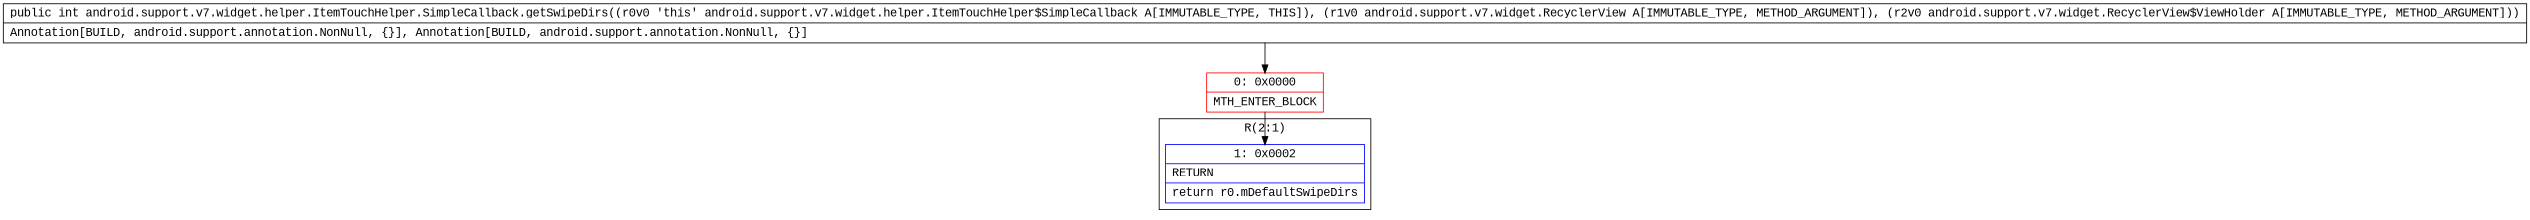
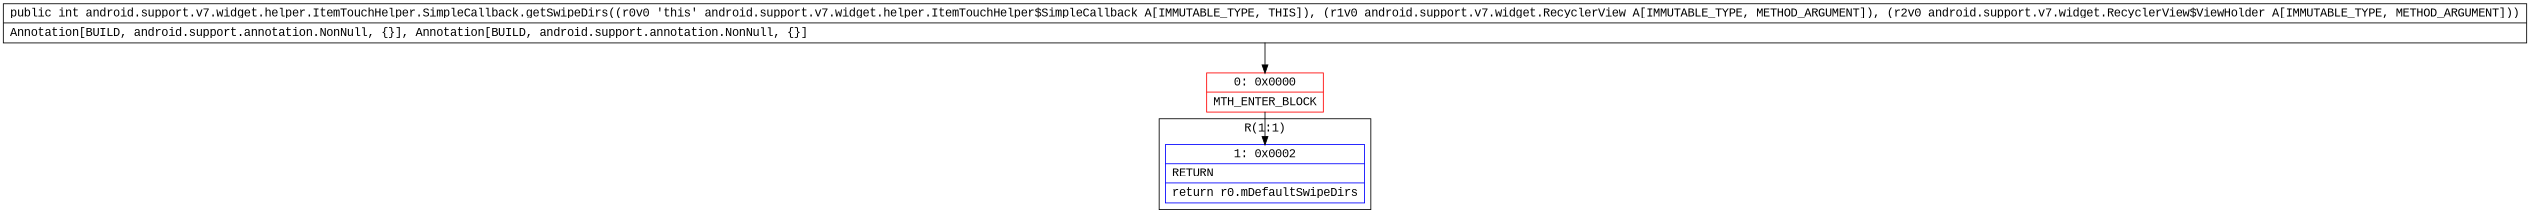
cluster "R(2:1)": label "R(2:1)" -> "R(1:1)"
